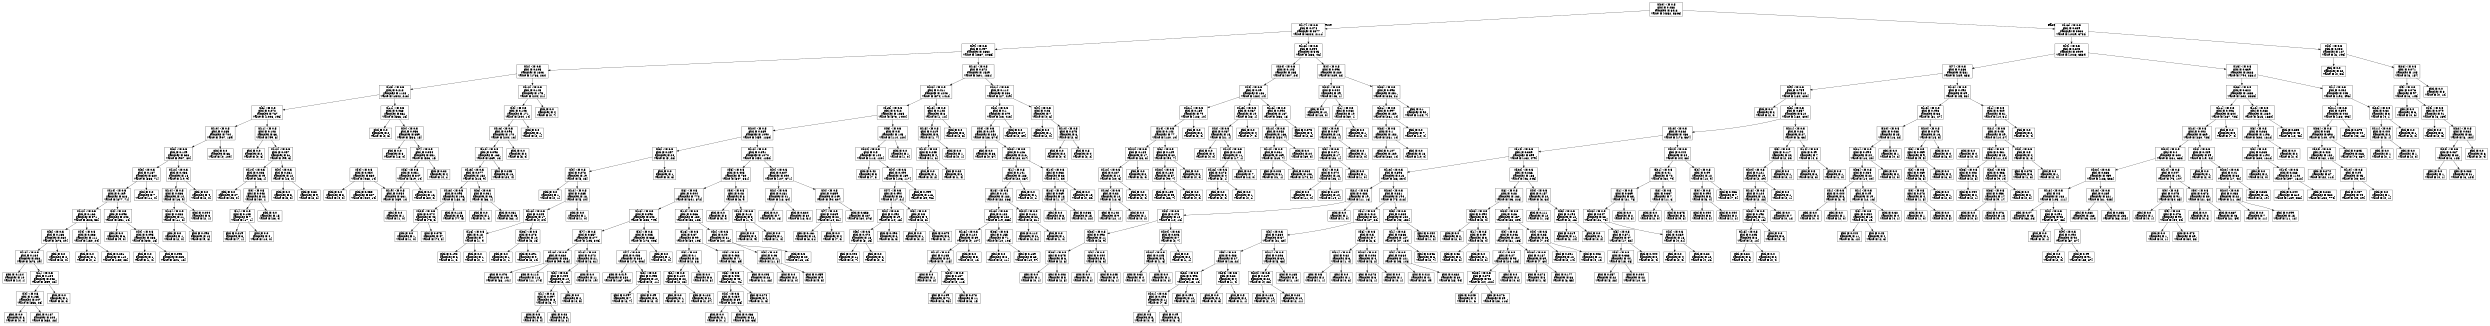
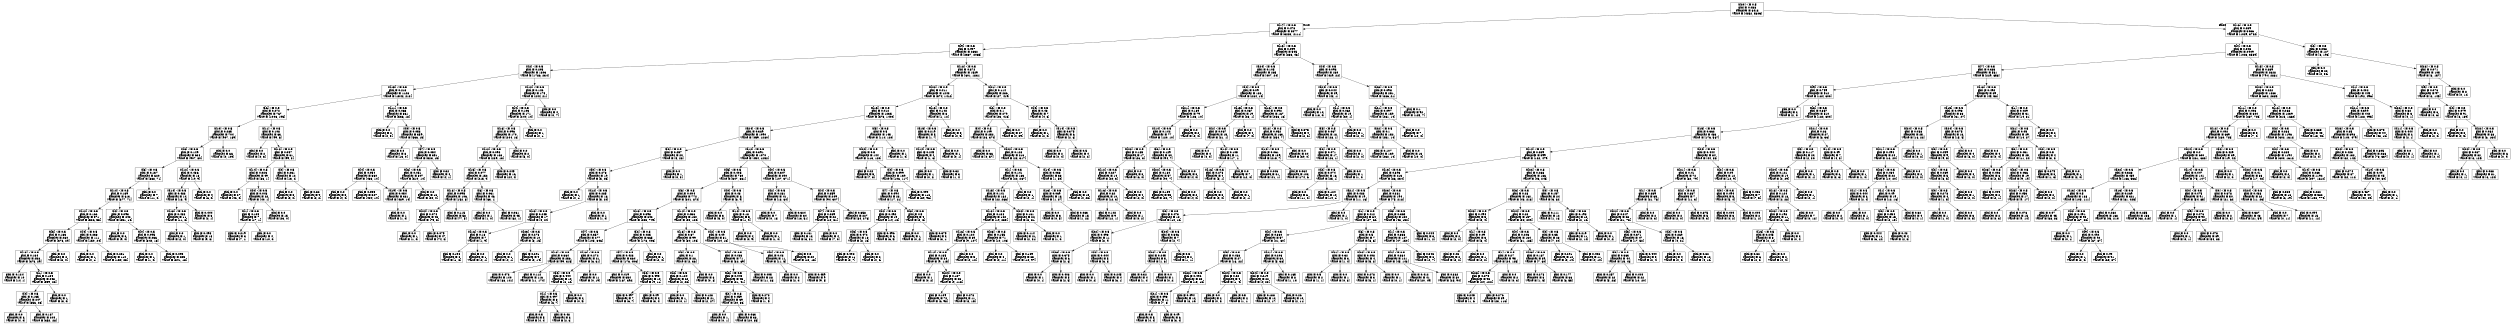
node "gini = 0.244 samples = 610 value = [139, 838]": removed
